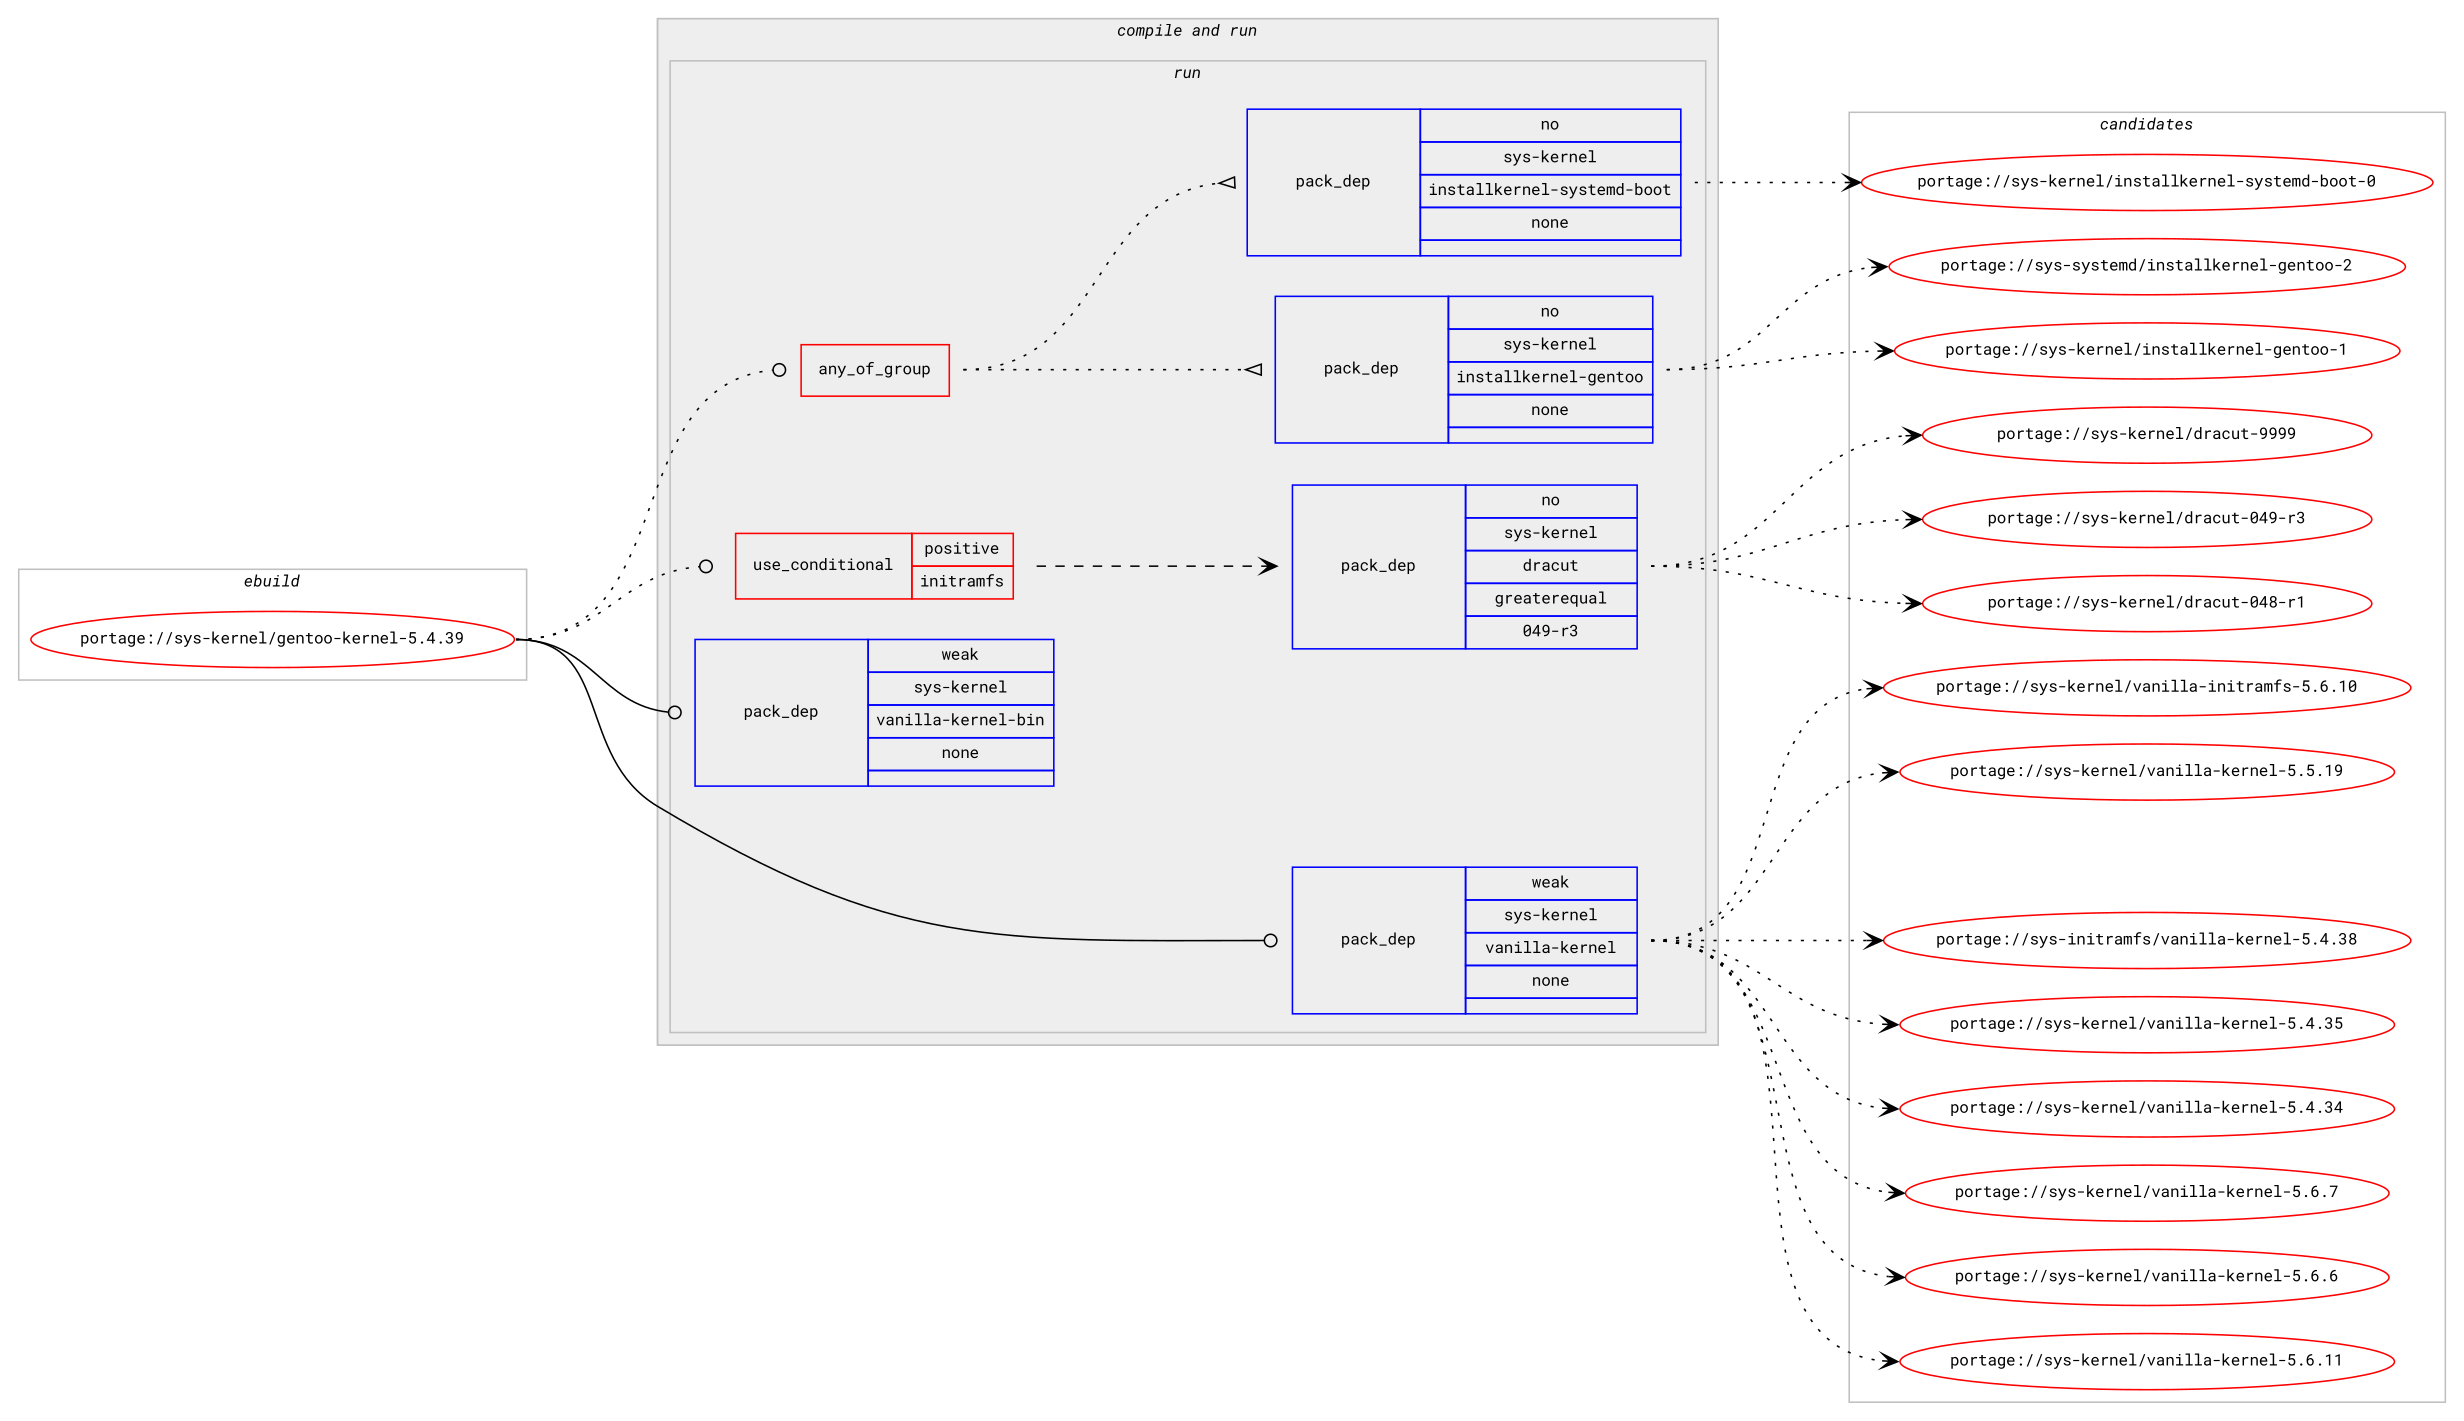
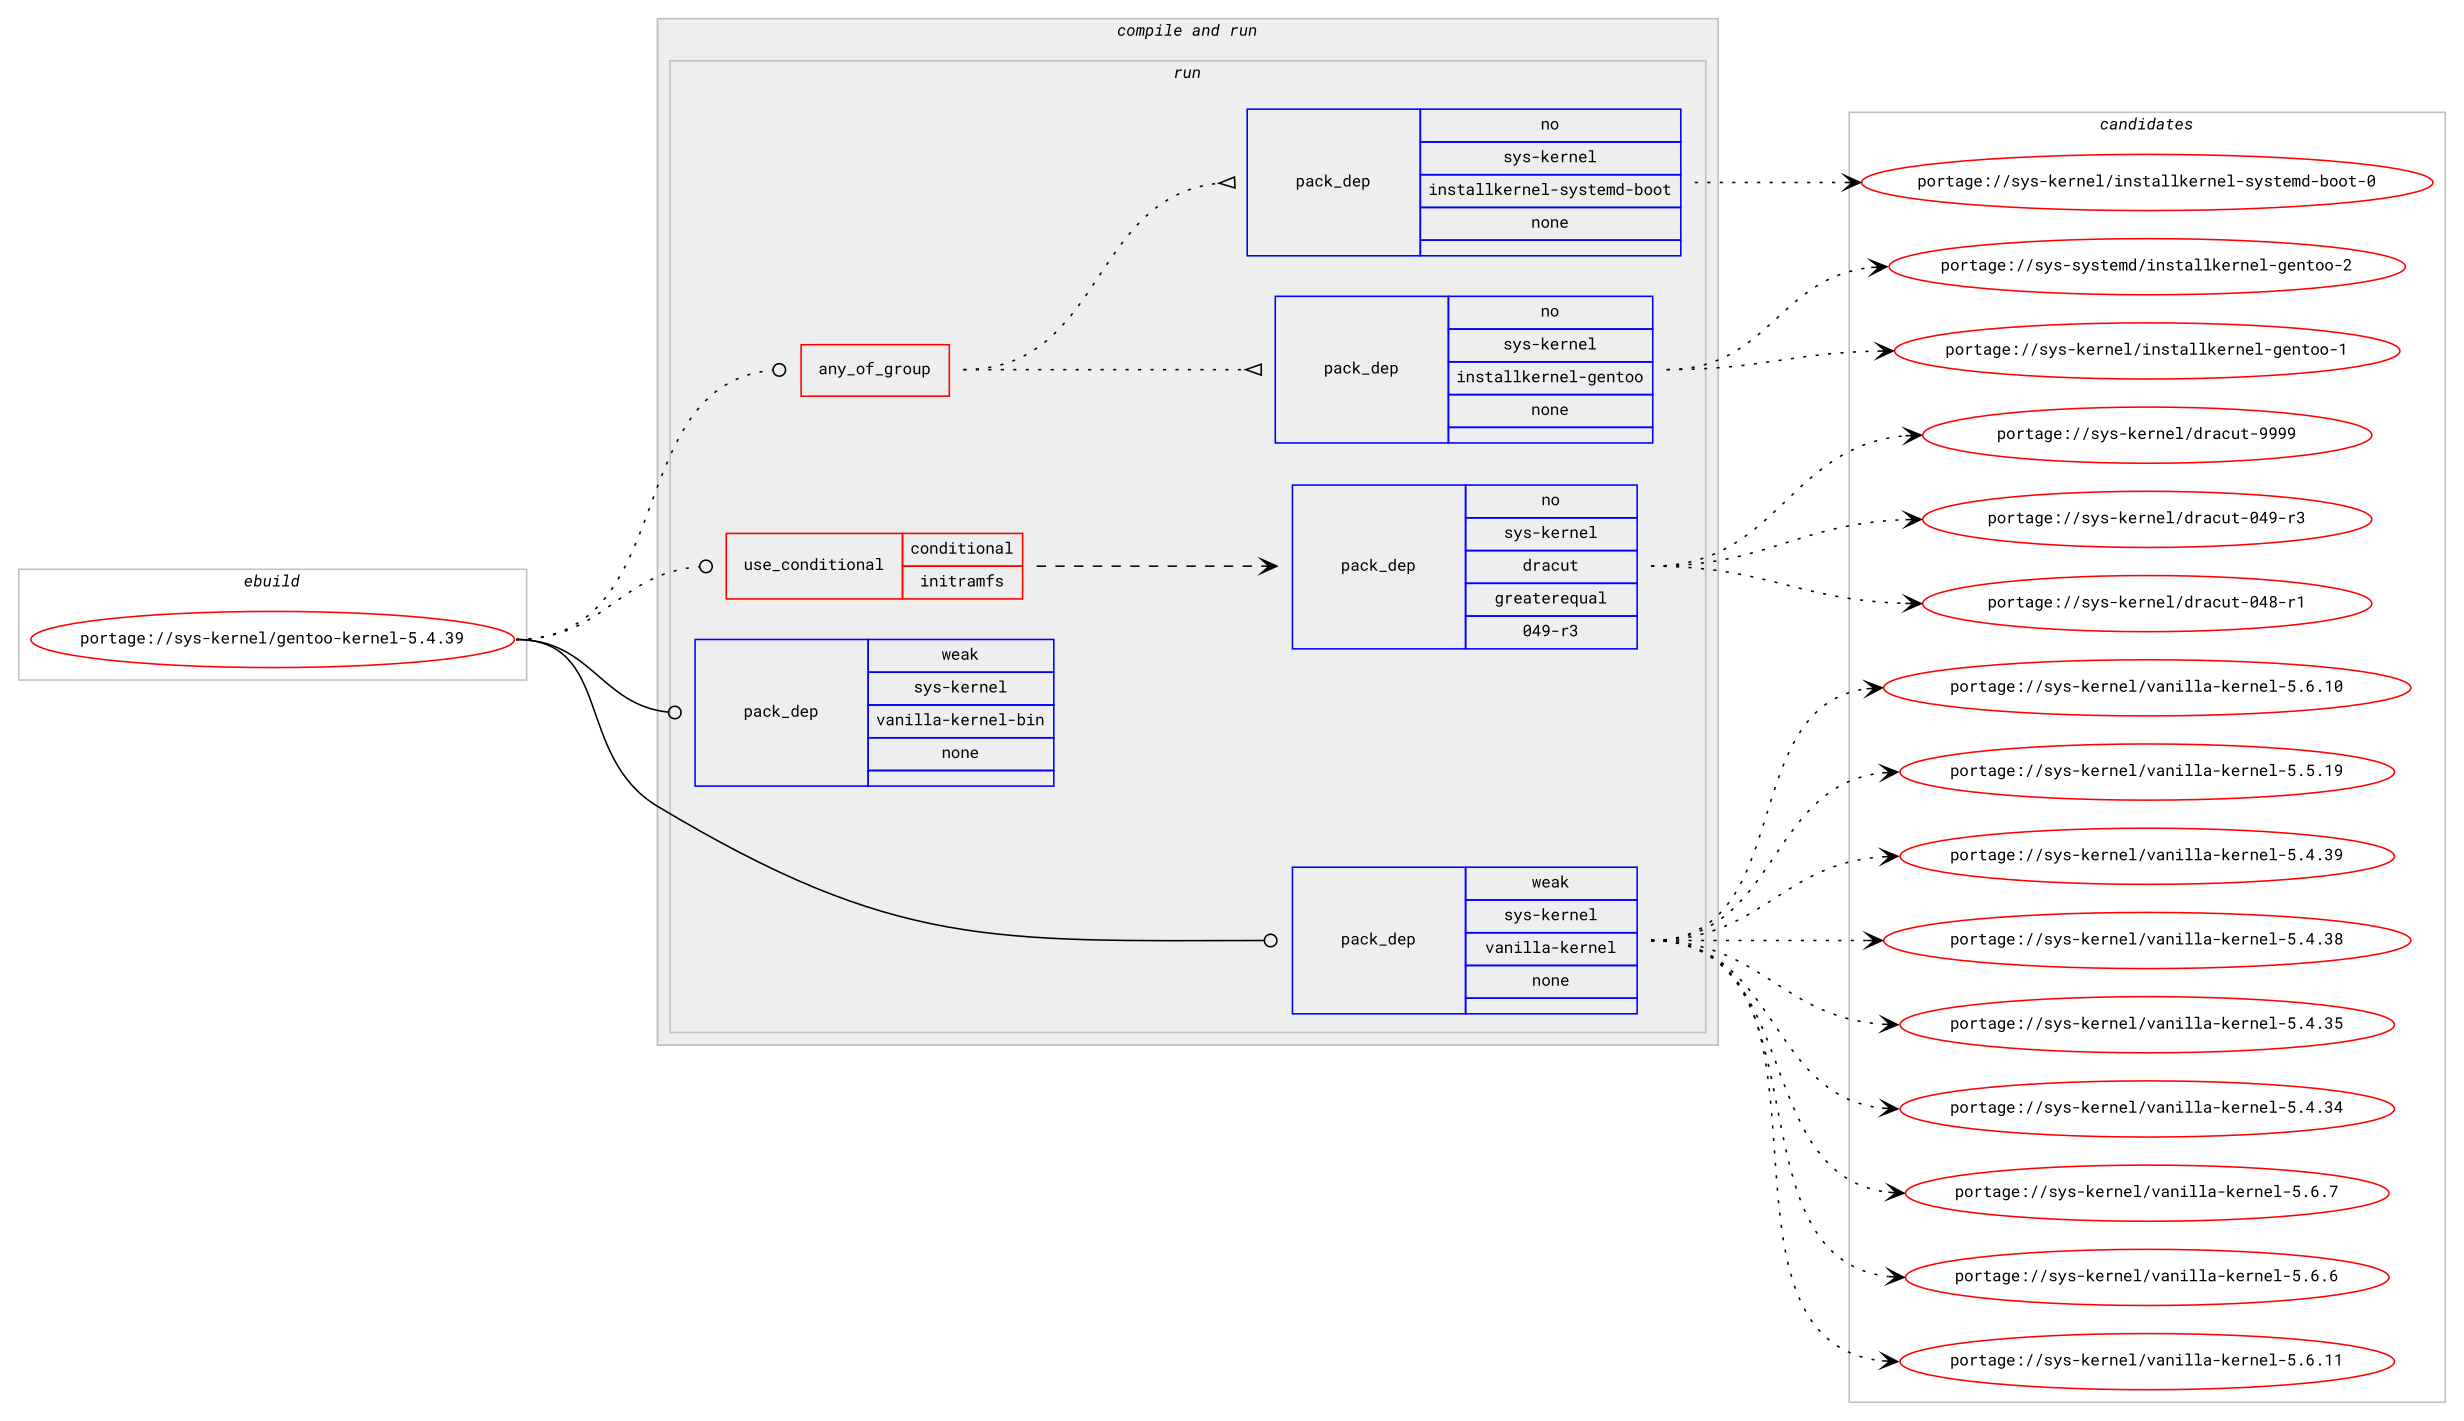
node "use_conditional": text "positive" -> "conditional"
node "portage://sys-kernel/vanilla-initramfs-5.6.10": label "portage://sys-kernel/vanilla-initramfs-5.6.10" -> "portage://sys-kernel/vanilla-kernel-5.6.10"
node "portage://sys-kernel/vanilla-kernel-5.4.39": added
node "portage://sys-initramfs/vanilla-kernel-5.4.38": label "portage://sys-initramfs/vanilla-kernel-5.4.38" -> "portage://sys-kernel/vanilla-kernel-5.4.38"
